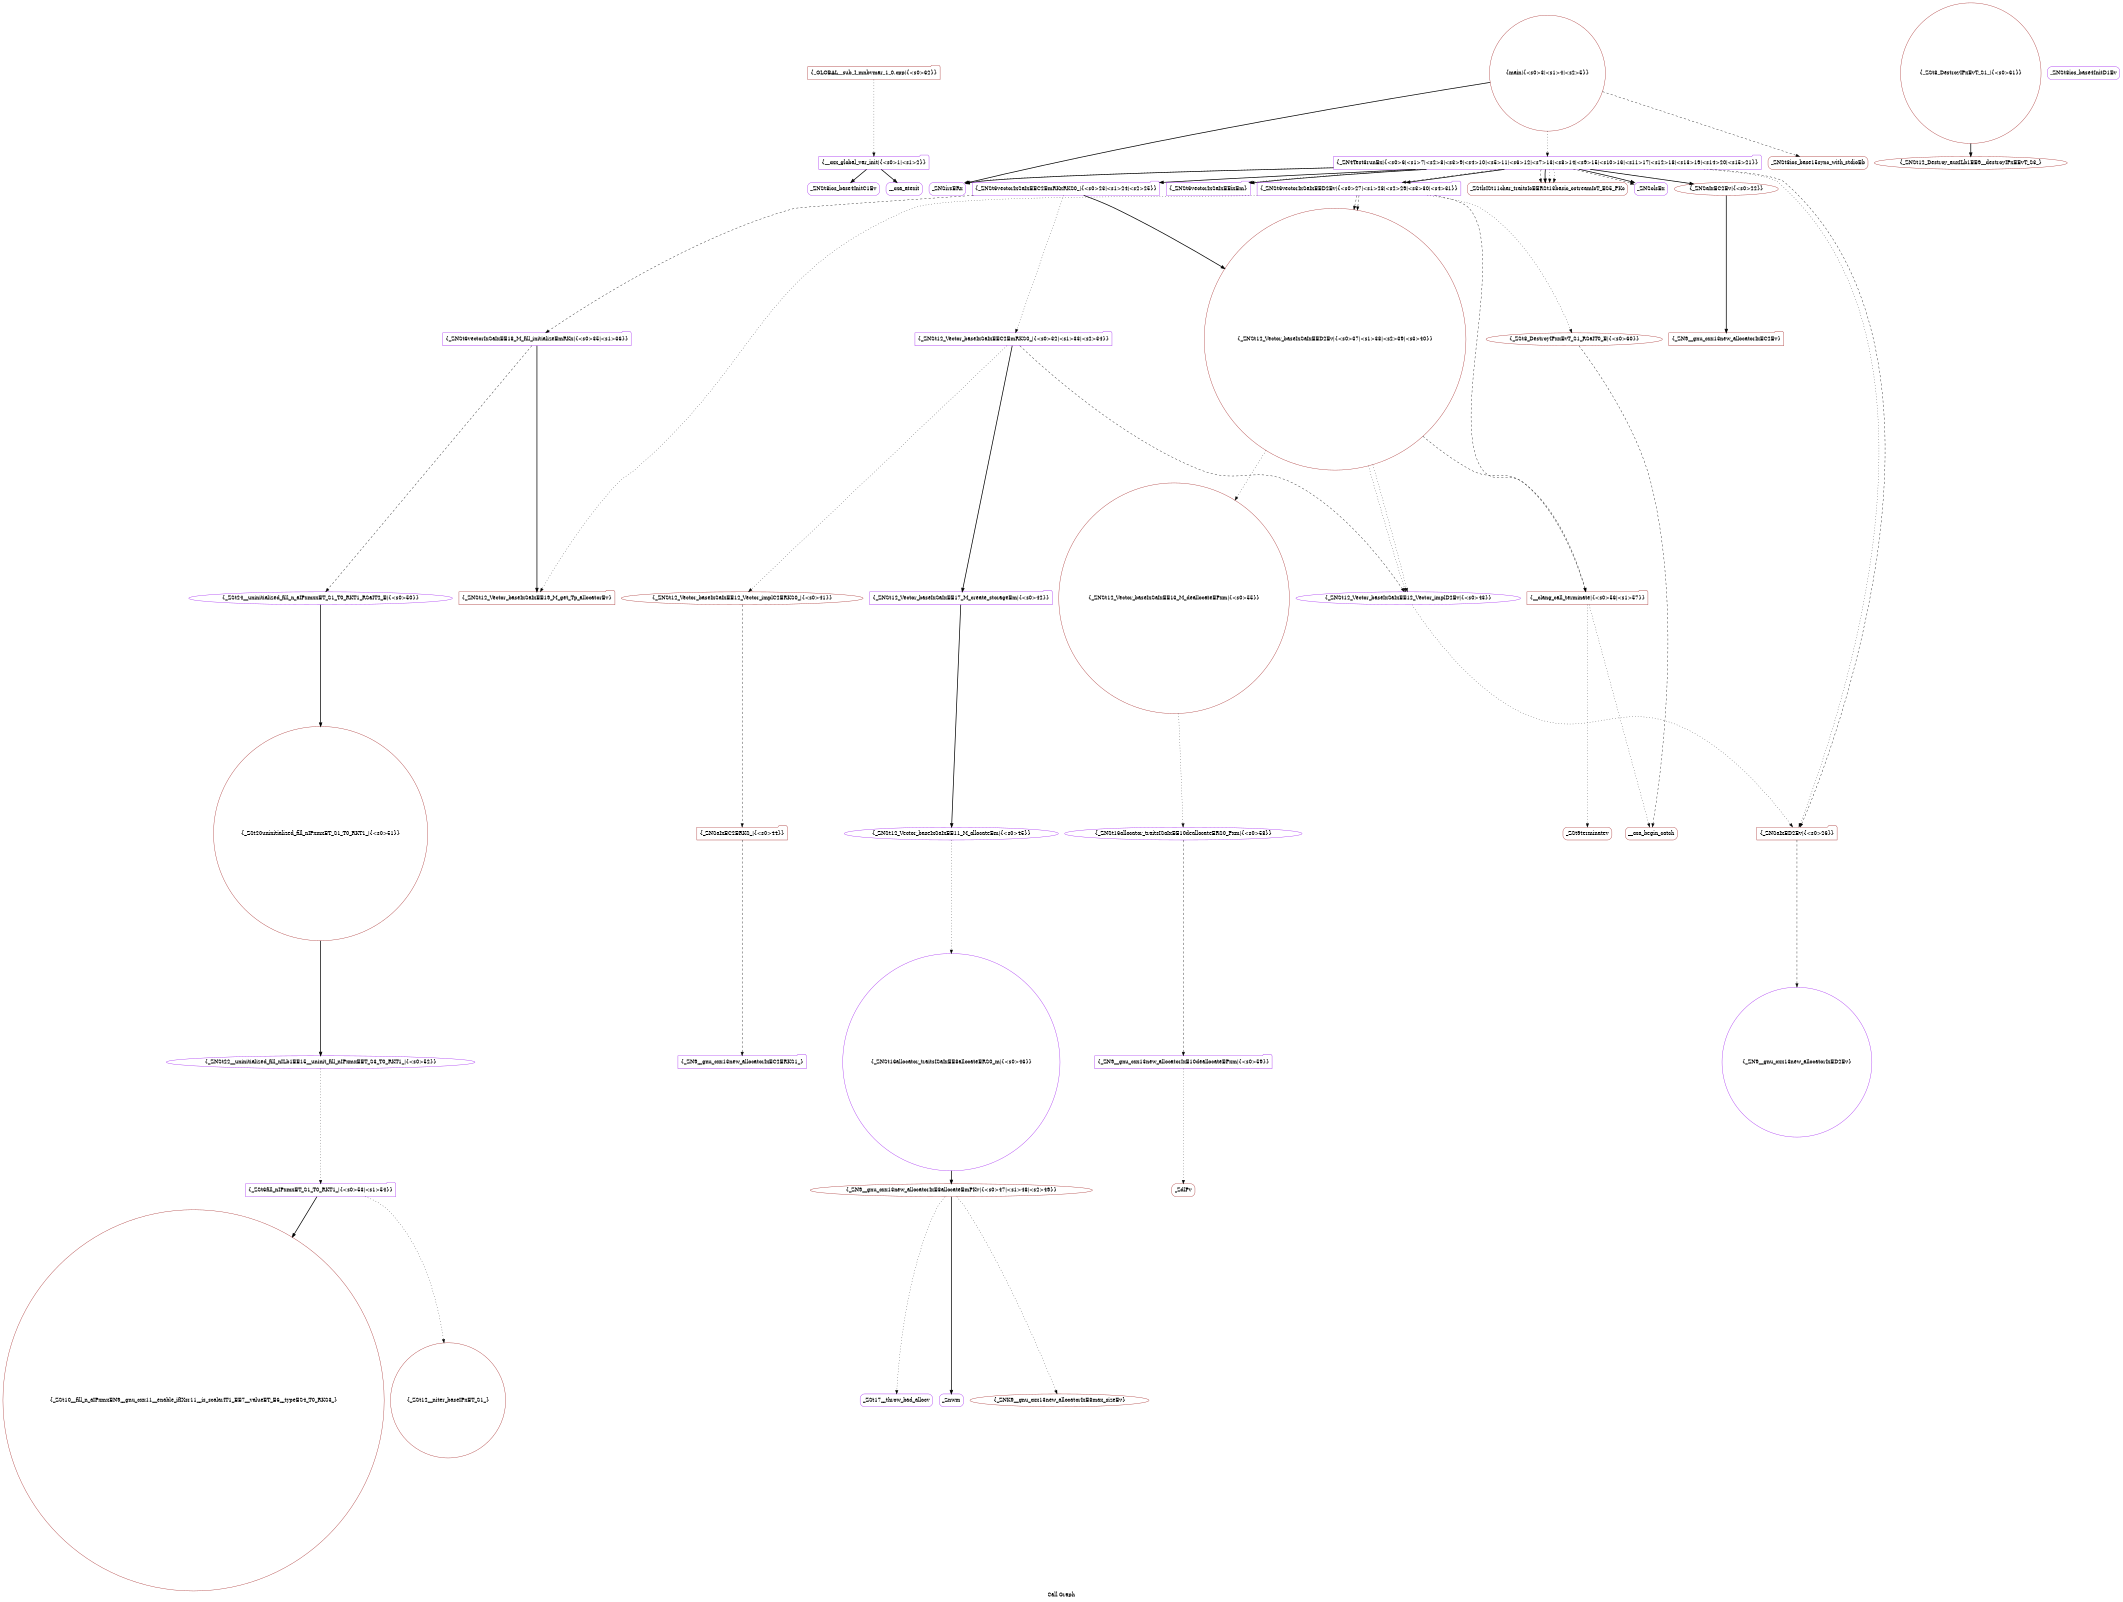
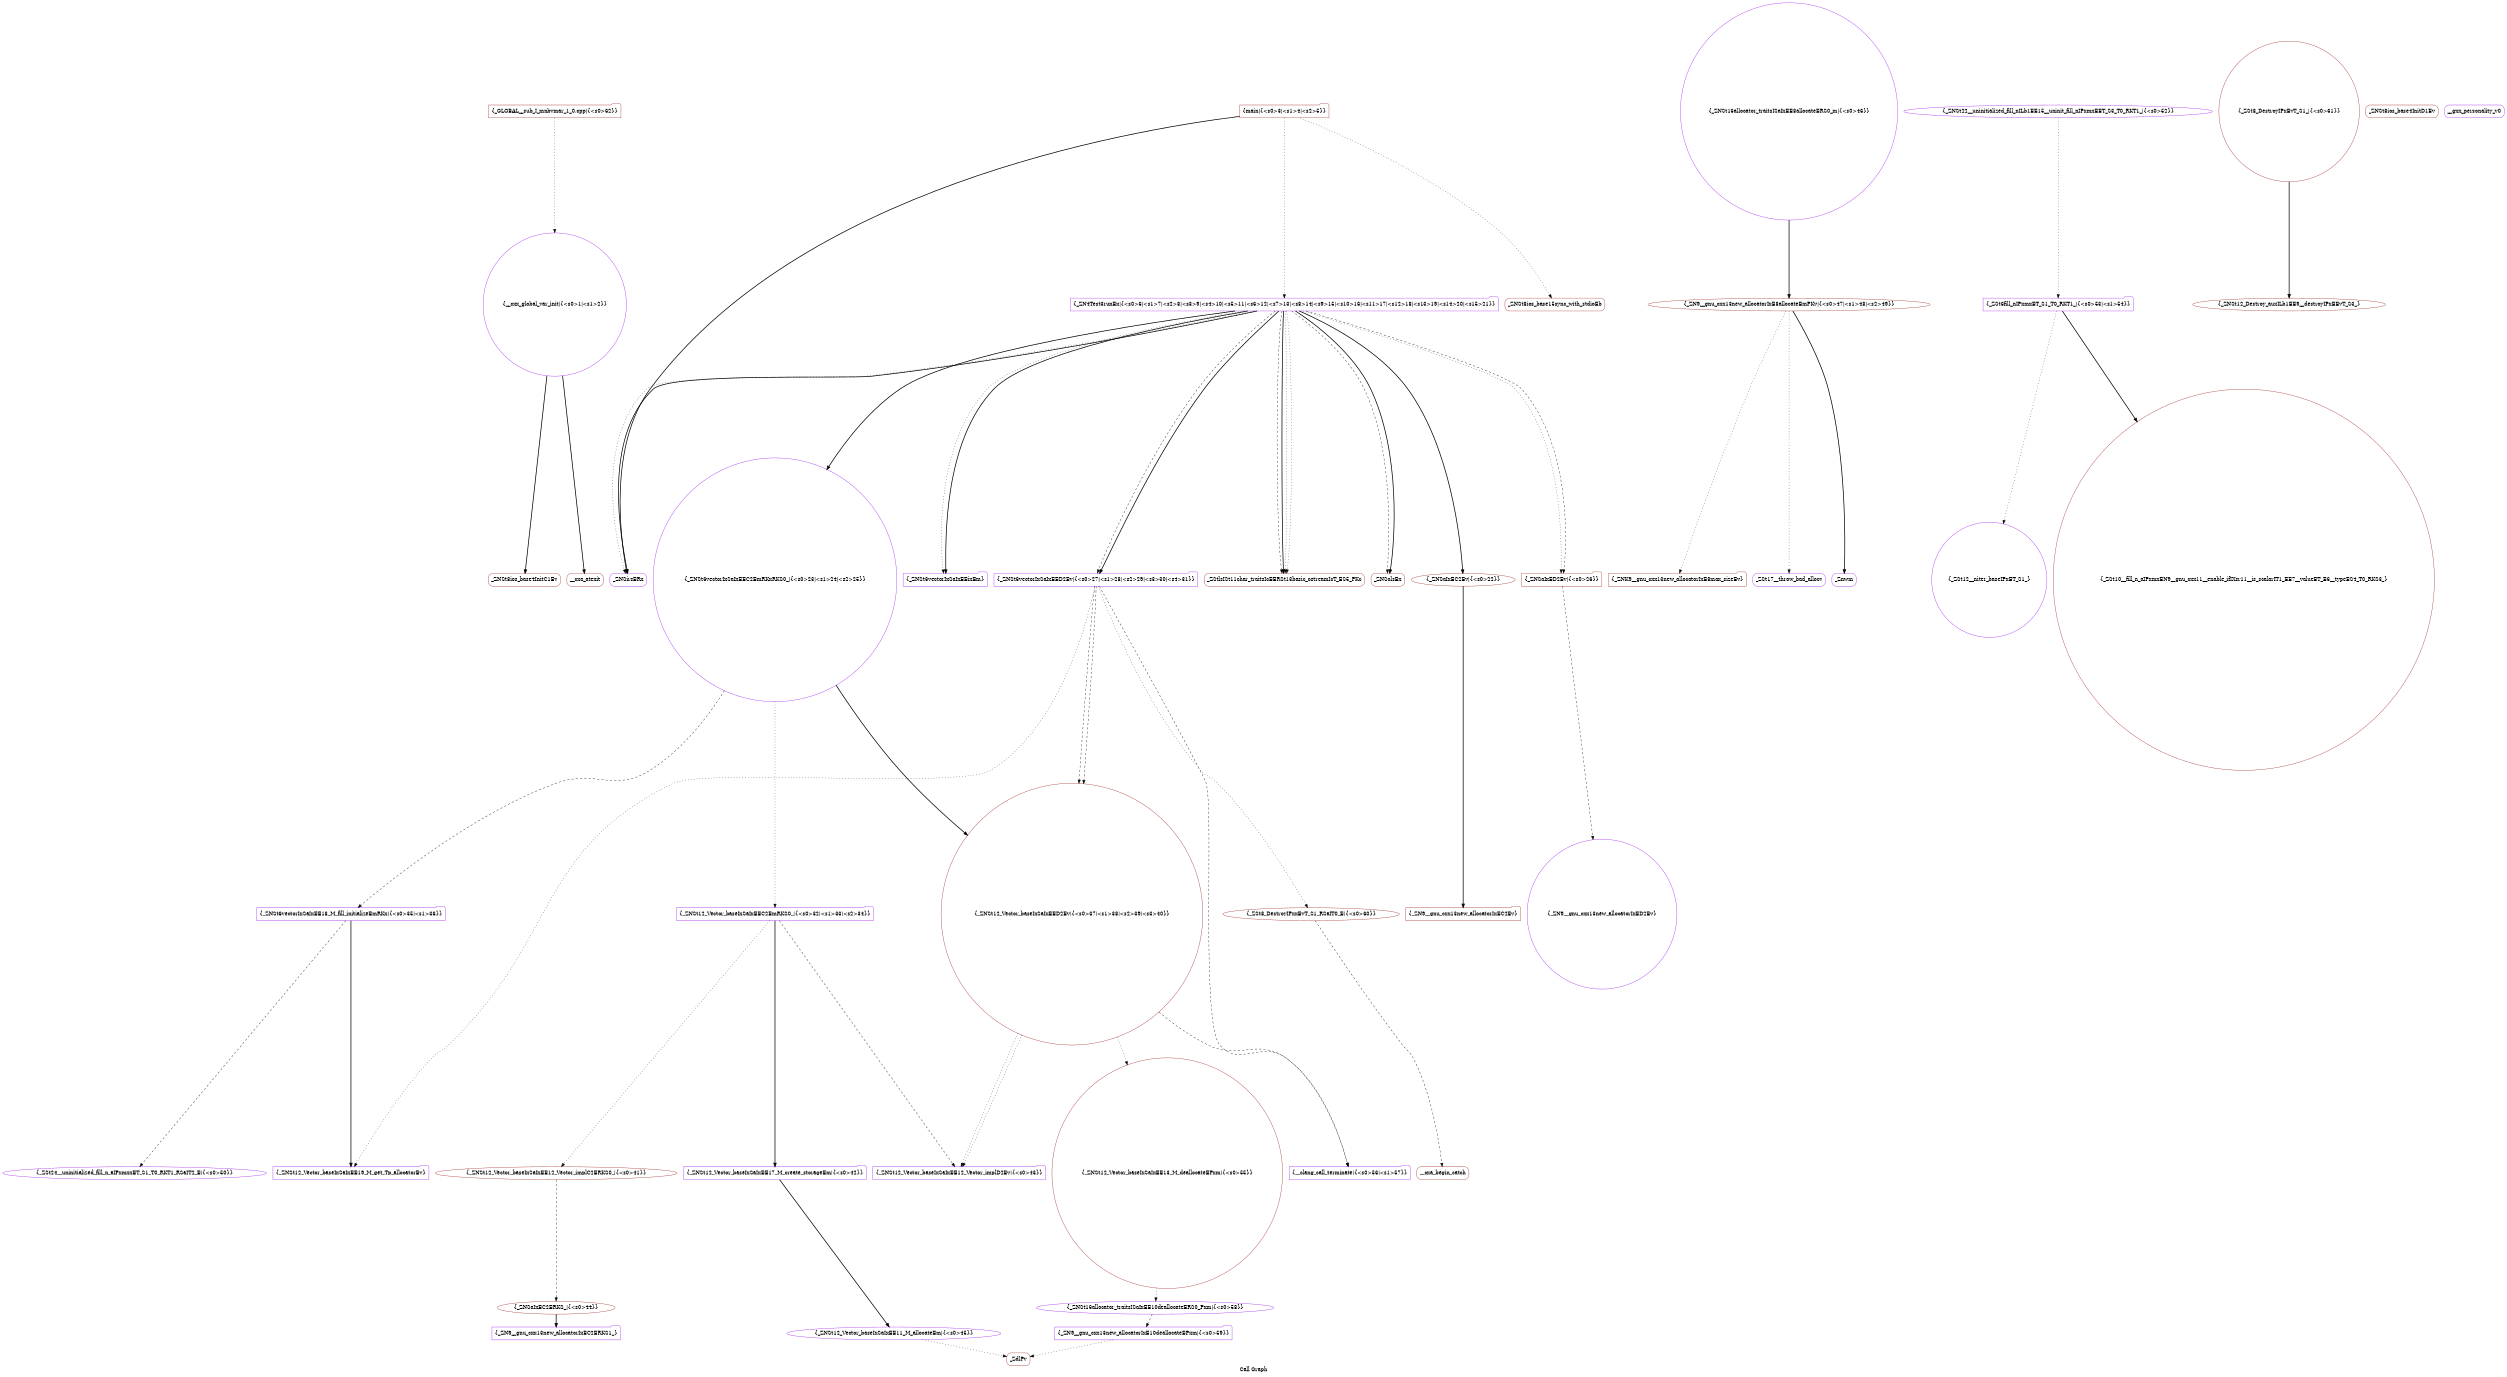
node "{main|{<s0>3|<s1>4|<s2>5}}": shape circle -> folder
node "_ZNSt8ios_base4InitD1Ev": color purple -> brown
node "__gxx_personality_v0": added
edge "{main|{<s0>3|<s1>4|<s2>5}}" -> "_ZNSt8ios_base15sync_with_stdioEb": style dashed -> dotted
node "{__cxx_global_var_init|{<s0>1|<s1>2}}": shape folder -> circle
node "_ZNSt8ios_base4InitC1Ev": color purple -> brown
node "__cxa_atexit": color purple -> brown
node "{_ZNSt6vectorIxSaIxEEC2EmRKxRKS0_|{<s0>23|<s1>24|<s2>25}}": shape folder -> circle
node "_ZNSolsEx": color purple -> brown
node "{_ZNSt12_Vector_baseIxSaIxEE19_M_get_Tp_allocatorEv}": color brown -> purple
node "{_ZNSt12_Vector_baseIxSaIxEE12_Vector_implD2Ev|{<s0>43}}": shape ellipse -> folder
node "{__clang_call_terminate|{<s0>56|<s1>57}}": color brown -> purple
edge "{__clang_call_terminate|{<s0>56|<s1>57}}" -> "__cxa_begin_catch": removed
edge "{_ZNSt12_Vector_baseIxSaIxEE12_Vector_implD2Ev|{<s0>43}}" -> "{_ZNSaIxED2Ev|{<s0>26}}": removed
node "{_ZSt20uninitialized_fill_nIPxmxET_S1_T0_RKT1_|{<s0>51}}": removed
node "{_ZNSaIxEC2ERKS_|{<s0>44}}": shape folder -> ellipse
node "_ZSt9terminatev": removed
edge "{_ZNSt12_Vector_baseIxSaIxEE11_M_allocateEm|{<s0>45}}" -> "{_ZNSt16allocator_traitsISaIxEE8allocateERS0_m|{<s0>46}}": now "{_ZNSt12_Vector_baseIxSaIxEE11_M_allocateEm|{<s0>45}}" -> "_ZdlPv"
edge "{_ZNSaIxEC2ERKS_|{<s0>44}}" -> "{_ZN9__gnu_cxx13new_allocatorIxEC2ERKS1_}": style dashed -> bold
node "{_ZSt12__niter_baseIPxET_S1_}": color brown -> purple
node "{_ZNK9__gnu_cxx13new_allocatorIxE8max_sizeEv}": shape ellipse -> folder
